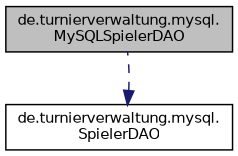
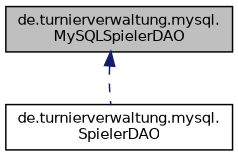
edge "de.turnierverwaltung.mysql. MySQLSpielerDAO" -> "de.turnierverwaltung.mysql. SpielerDAO": reversed
